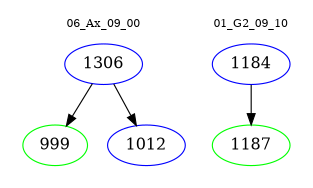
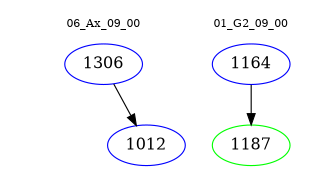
cluster "01_G2_09_10": label "01_G2_09_10" -> "01_G2_09_00"
node "1184": label "1184" -> "1164"
node "999": removed
